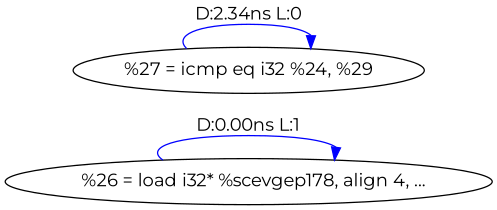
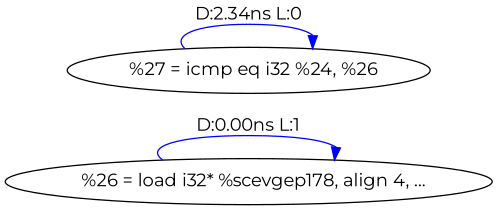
node "%27 = icmp eq i32 %24, %29": label "%27 = icmp eq i32 %24, %29" -> "%27 = icmp eq i32 %24, %26"
